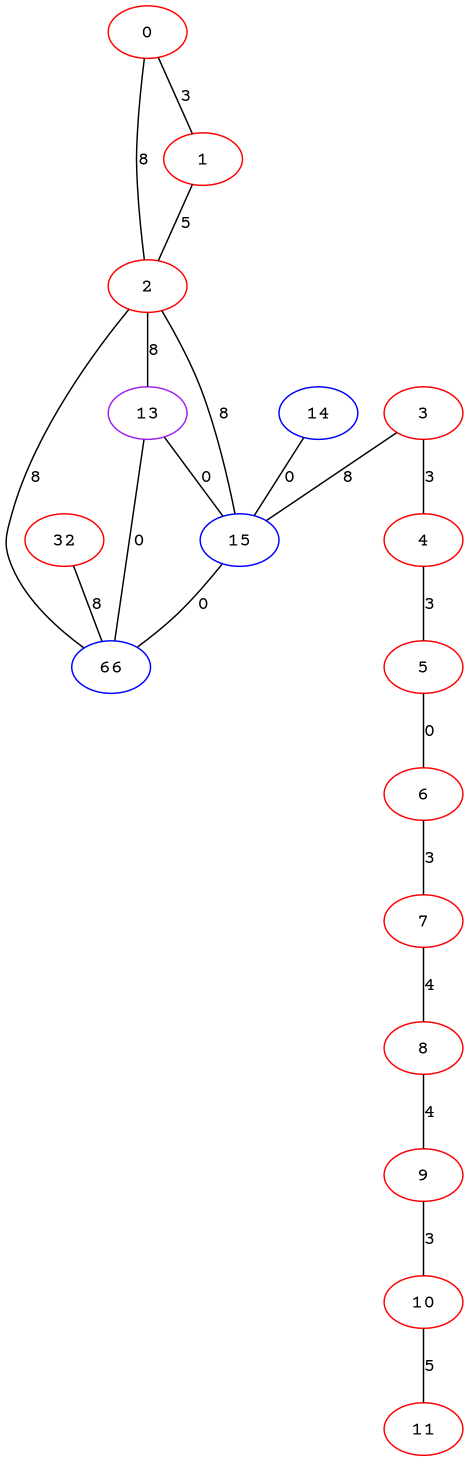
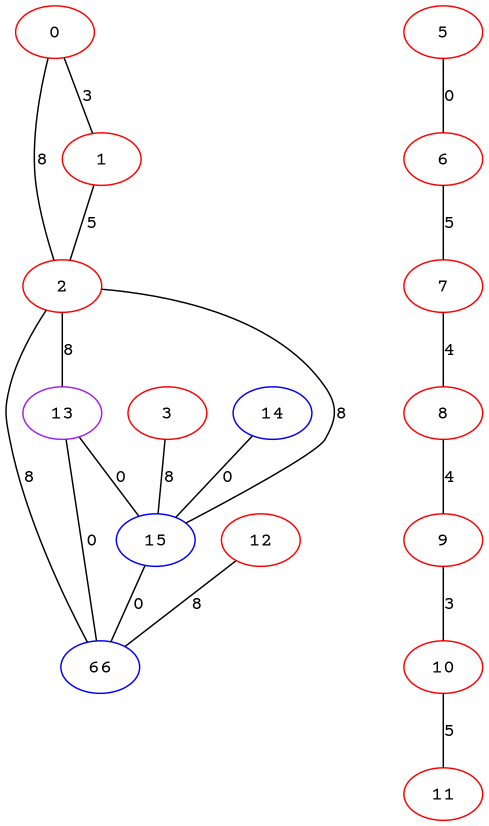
node "32": label "32" -> "12"
node "4": removed
edge "6" -- "7": label "3" -> "5"
